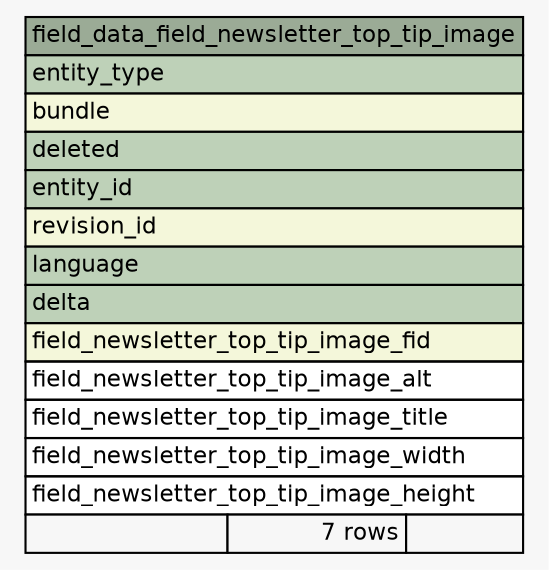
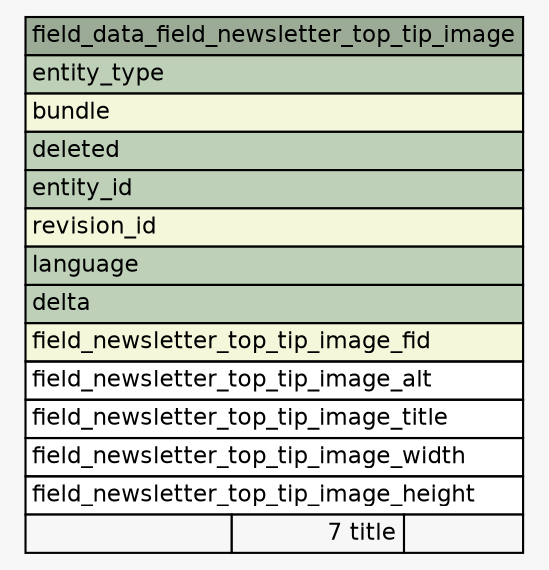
node "field_data_field_newsletter_top_tip_image": text "7 rows" -> "7 title"
